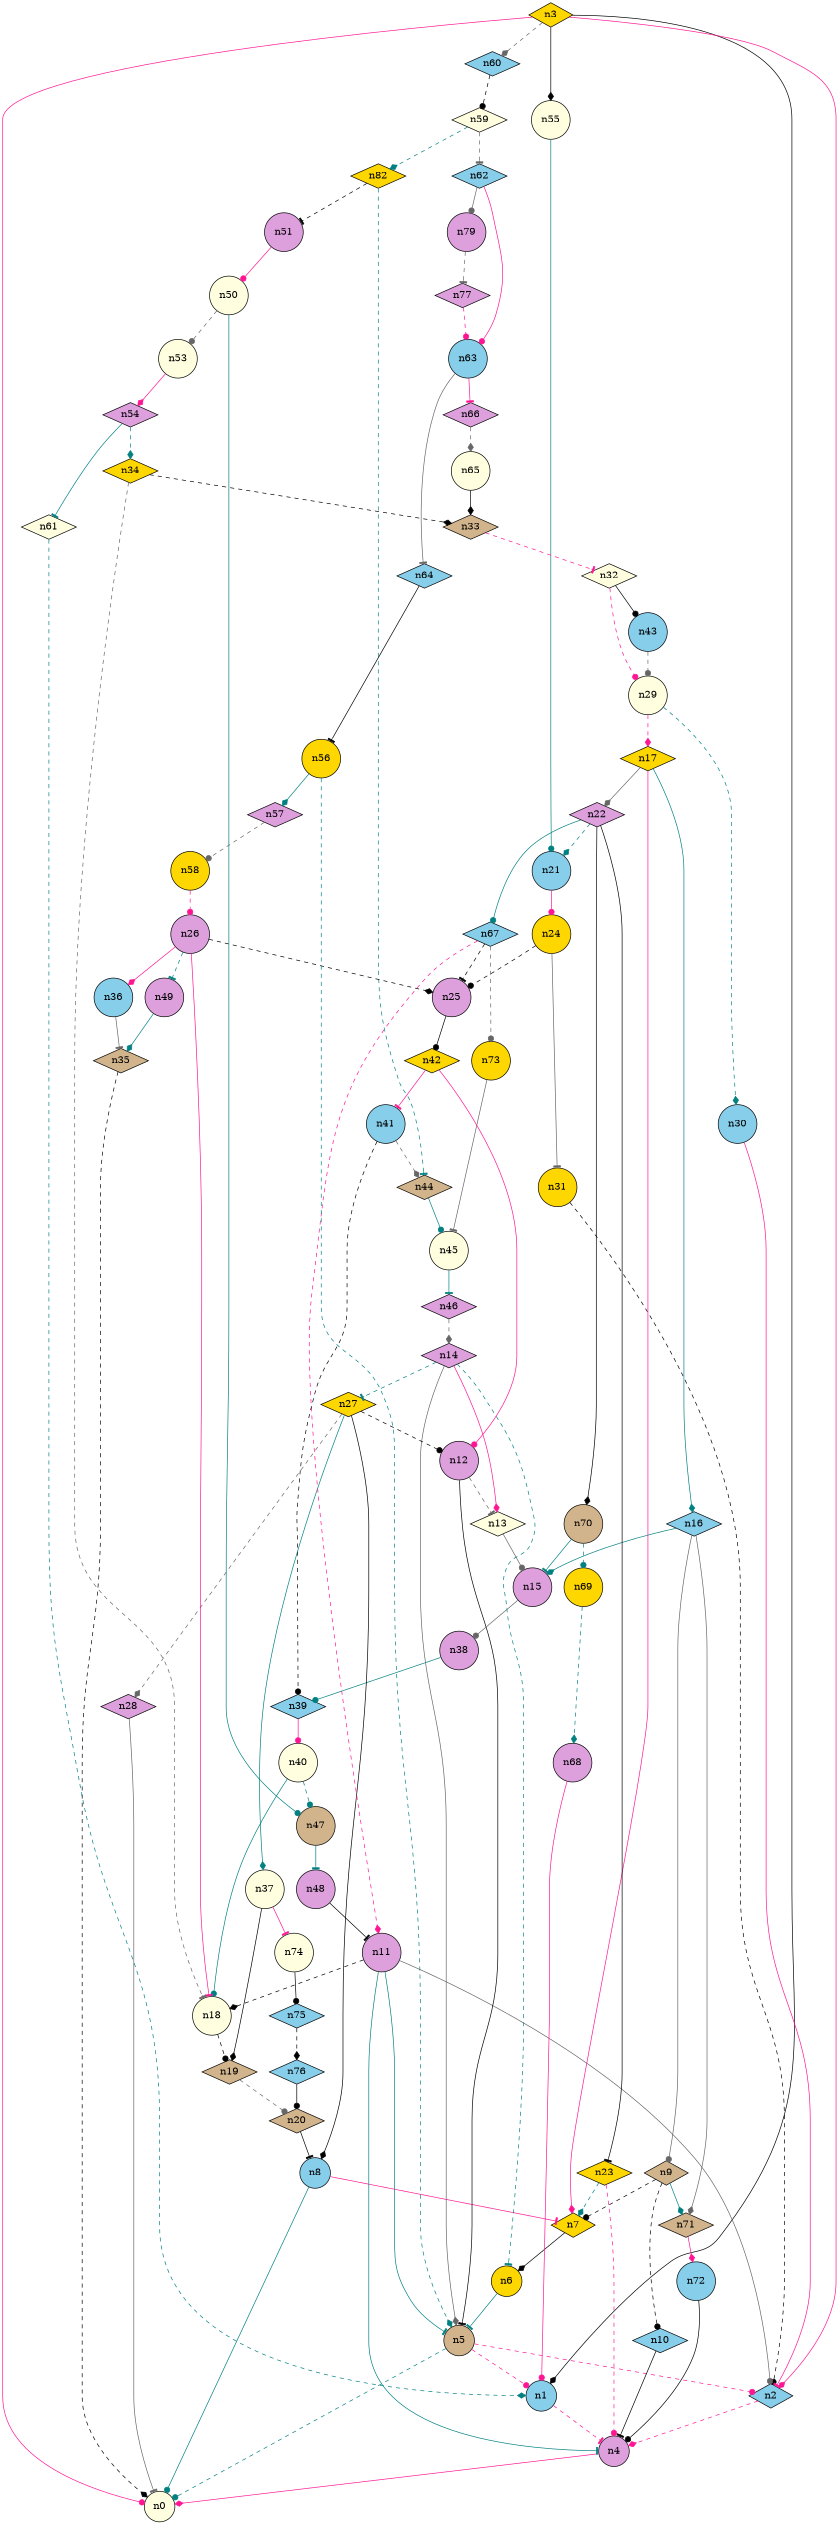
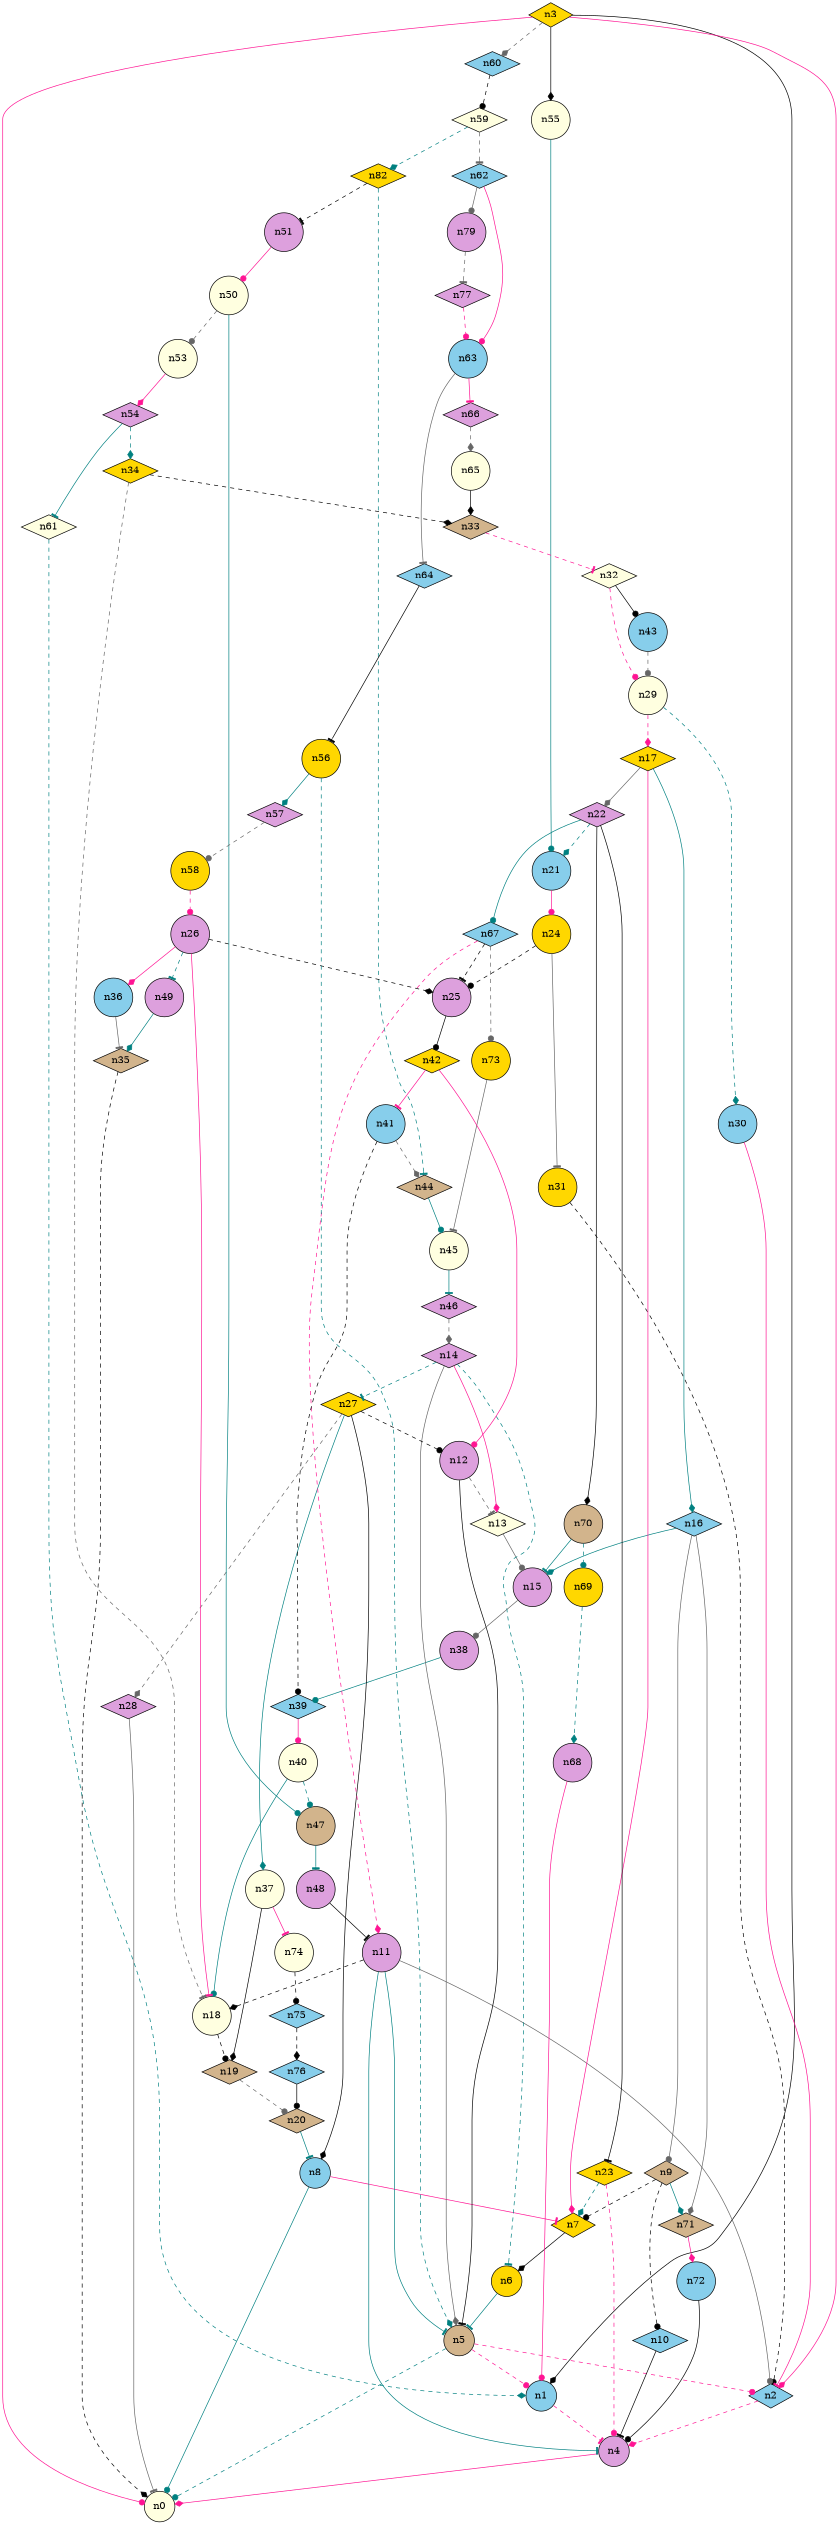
edge "n74" -> "n75": style solid -> dashed
edge "n20" -> "n8": color black -> teal
